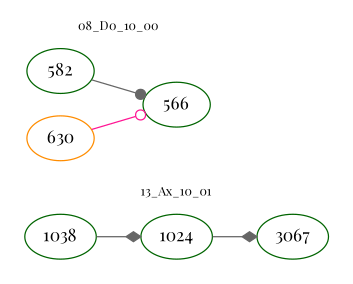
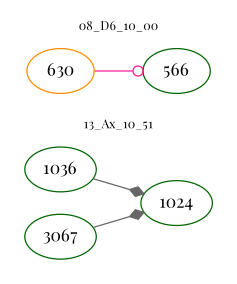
cluster "08_D0_10_00": label "08_D0_10_00" -> "08_D6_10_00"
node "582": removed
cluster "13_Ax_10_01": label "13_Ax_10_01" -> "13_Ax_10_51"
node "1038": label "1038" -> "1036"
edge "1024" -> "3067": reversed
